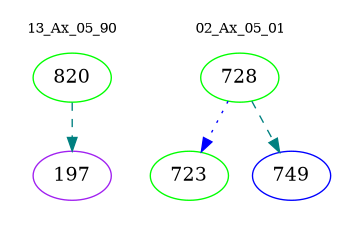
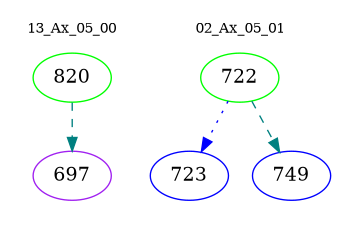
cluster "13_Ax_05_90": label "13_Ax_05_90" -> "13_Ax_05_00"
node "728": label "728" -> "722"
node "197": label "197" -> "697"
node "723": color green -> blue
